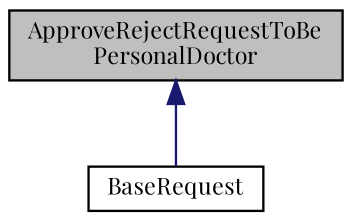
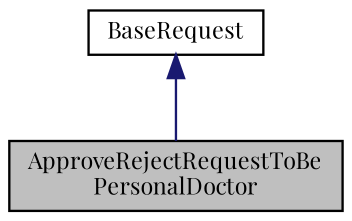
edge "BaseRequest" -> "ApproveRejectRequestToBe PersonalDoctor": reversed
